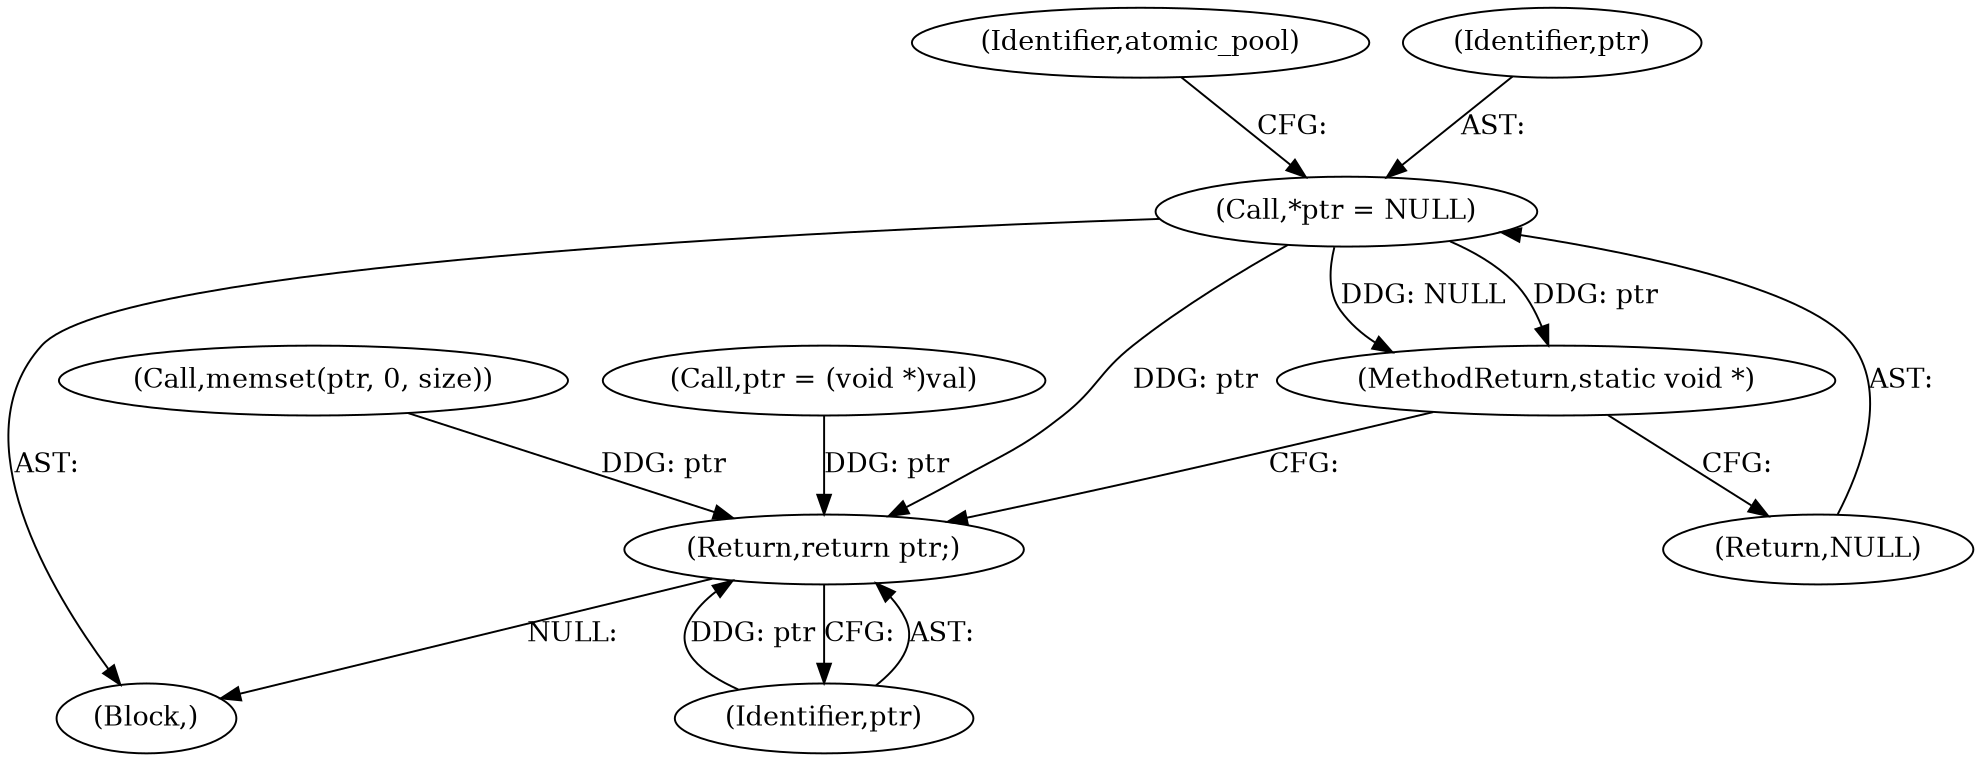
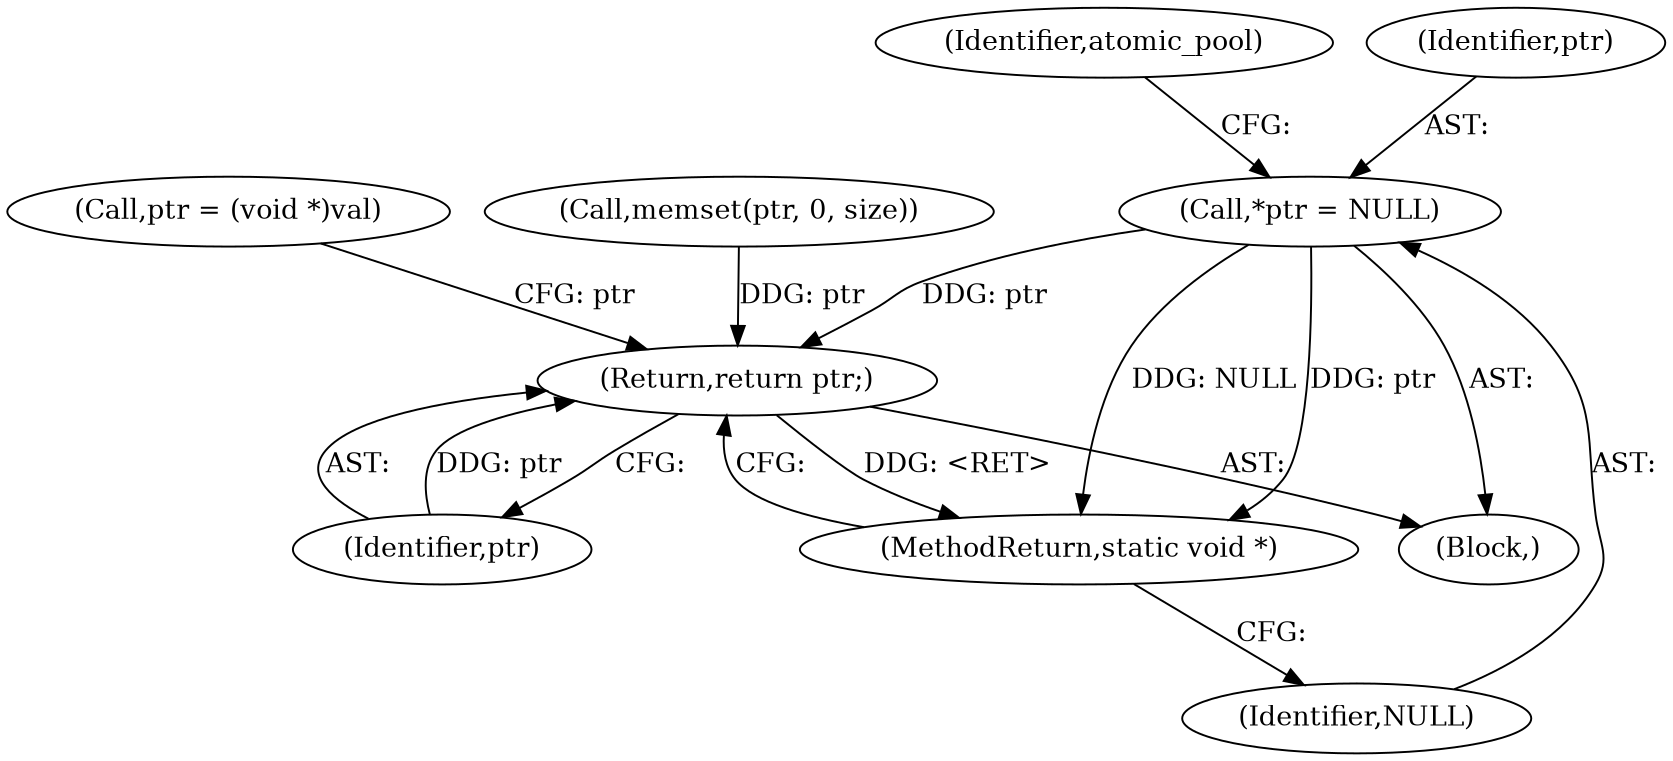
edge "(Call,ptr = (void *)val)" -> "(Return,return ptr;)": label "DDG: ptr" -> "CFG: ptr"
edge "(Return,return ptr;)" -> "(MethodReturn,static void *)": added, label "DDG: <RET>"
node "(Return,NULL)": label "(Return,NULL)" -> "(Identifier,NULL)"
edge "(Return,return ptr;)" -> "(Block,)": label "NULL: " -> "AST: "
